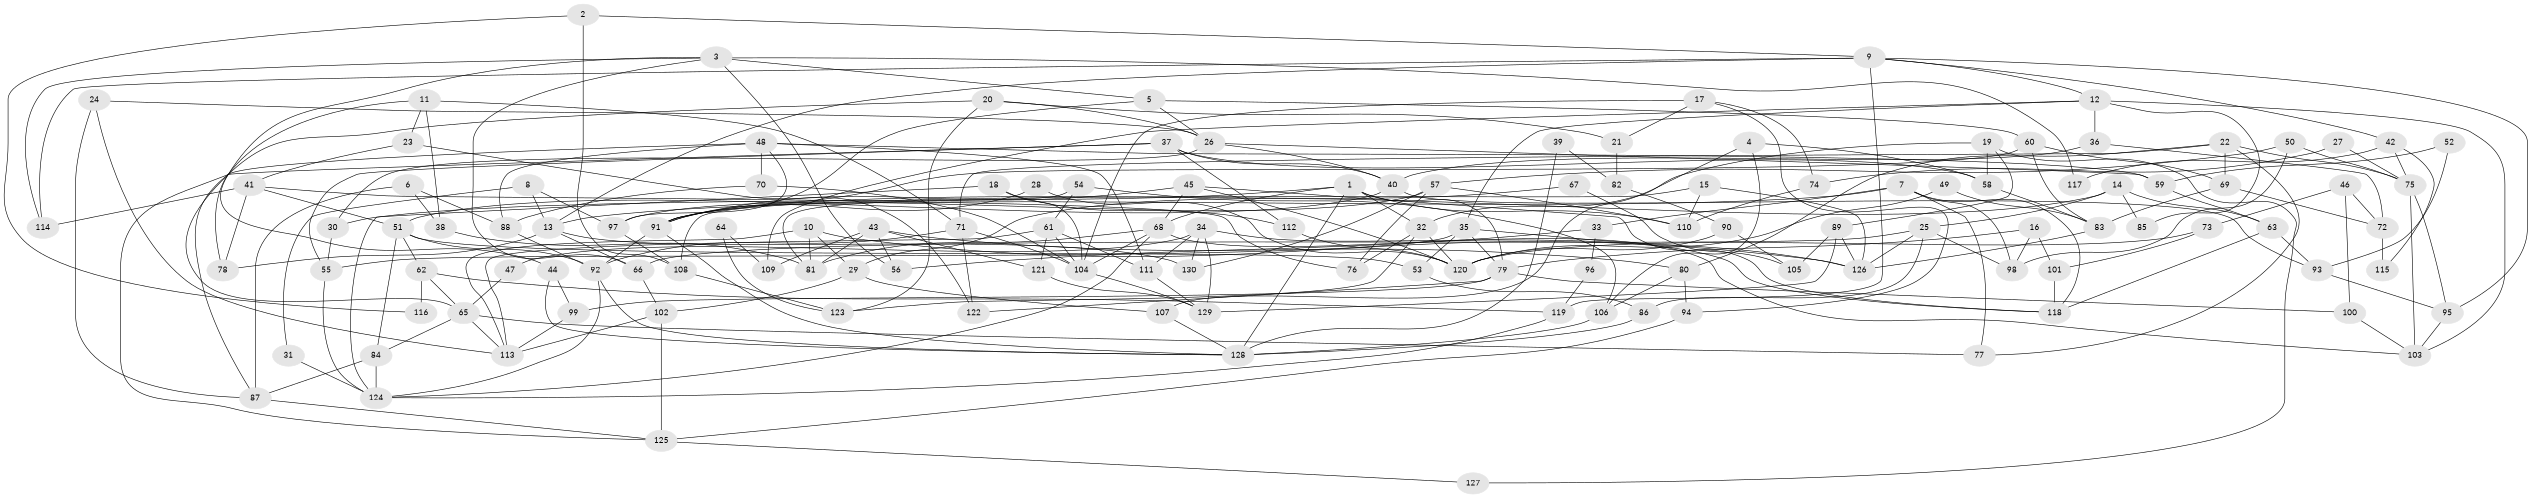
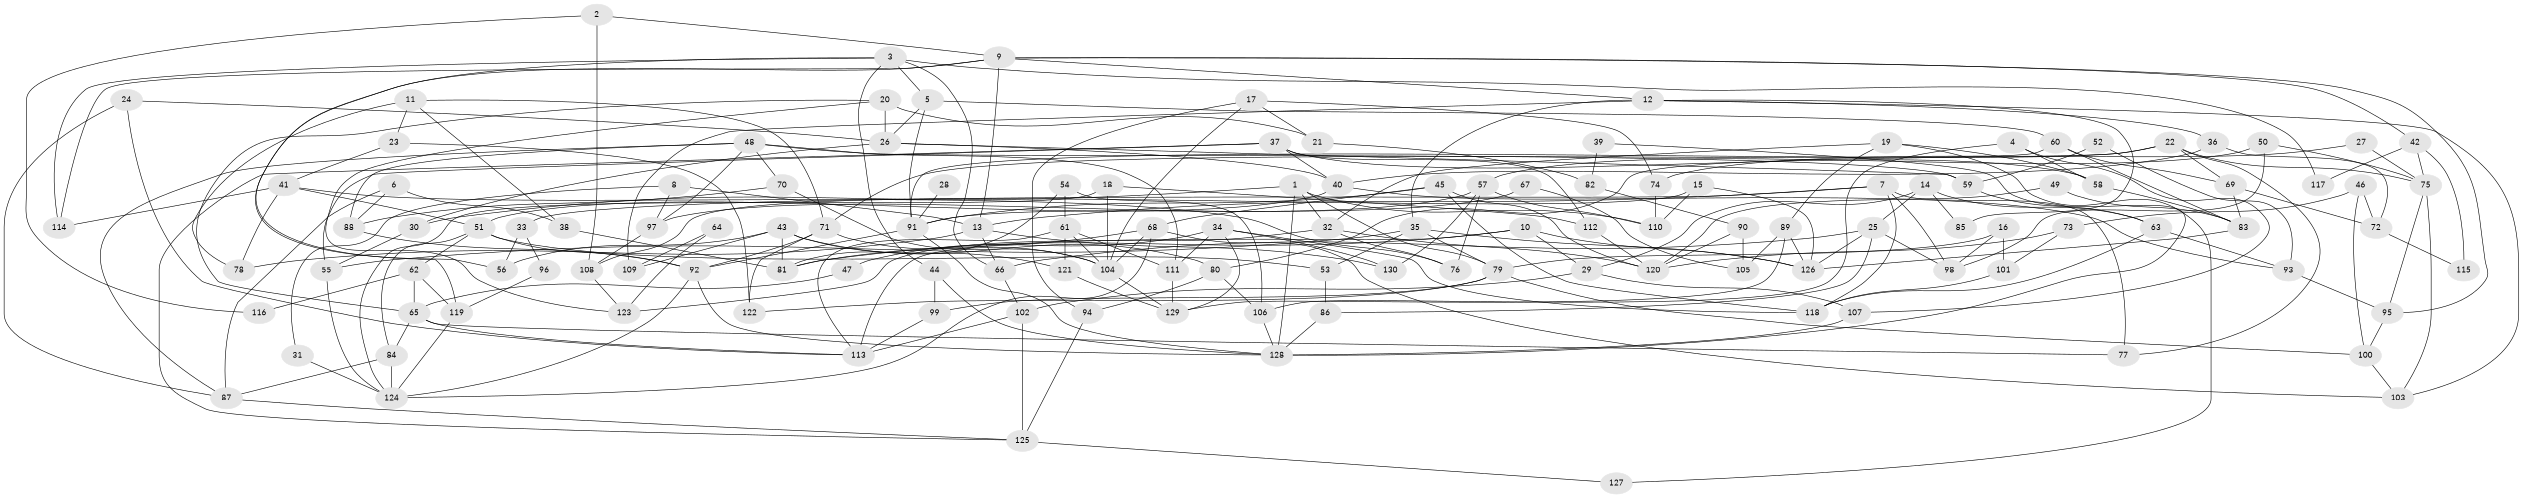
edge "1" -- "68": removed
edge "28" -- "120": removed
edge "95" -- "103": now "95" -- "100"
